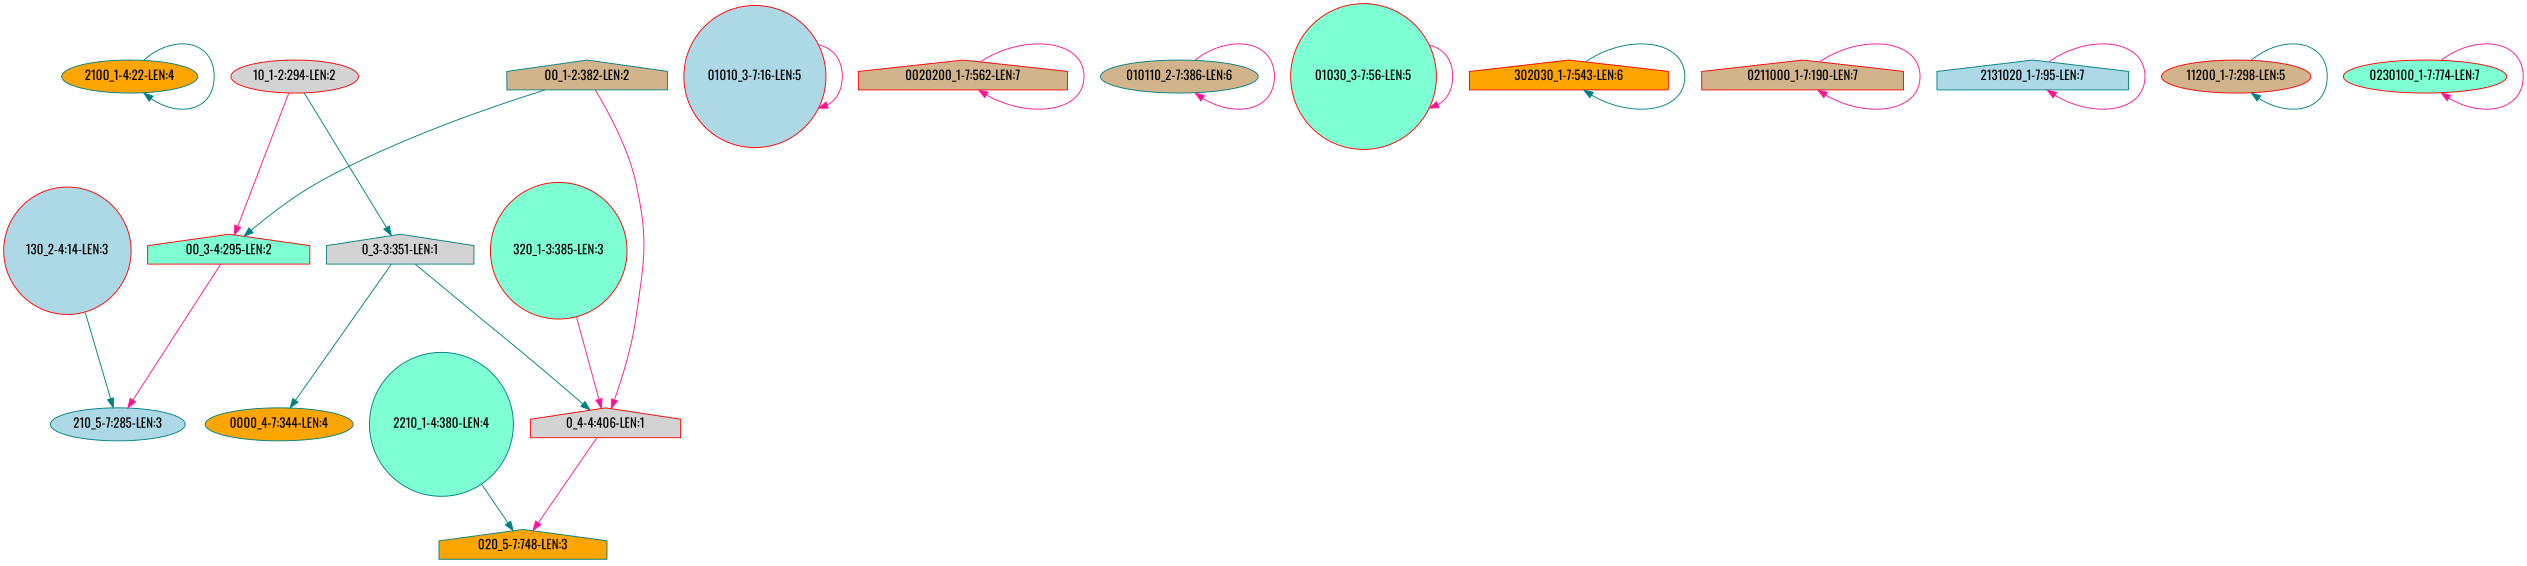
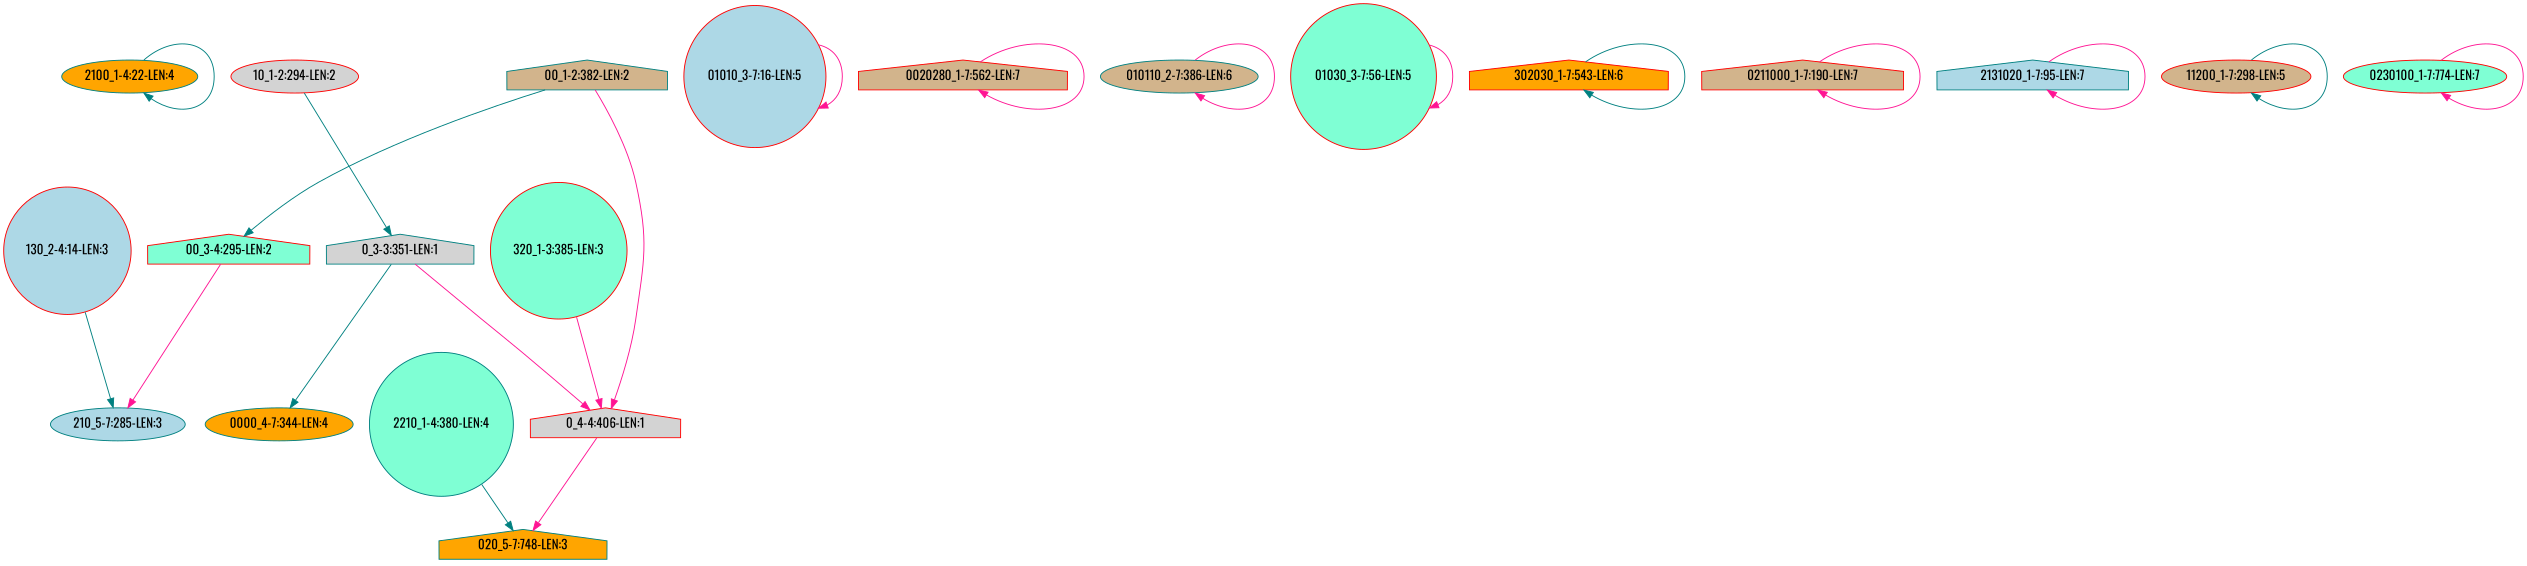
node "0020200_1-7:562-LEN:7": label "0020200_1-7:562-LEN:7" -> "0020280_1-7:562-LEN:7"
edge "10_1-2:294-LEN:2" -> "00_3-4:295-LEN:2": removed
edge "0_3-3:351-LEN:1" -> "0_4-4:406-LEN:1": color teal -> deeppink
